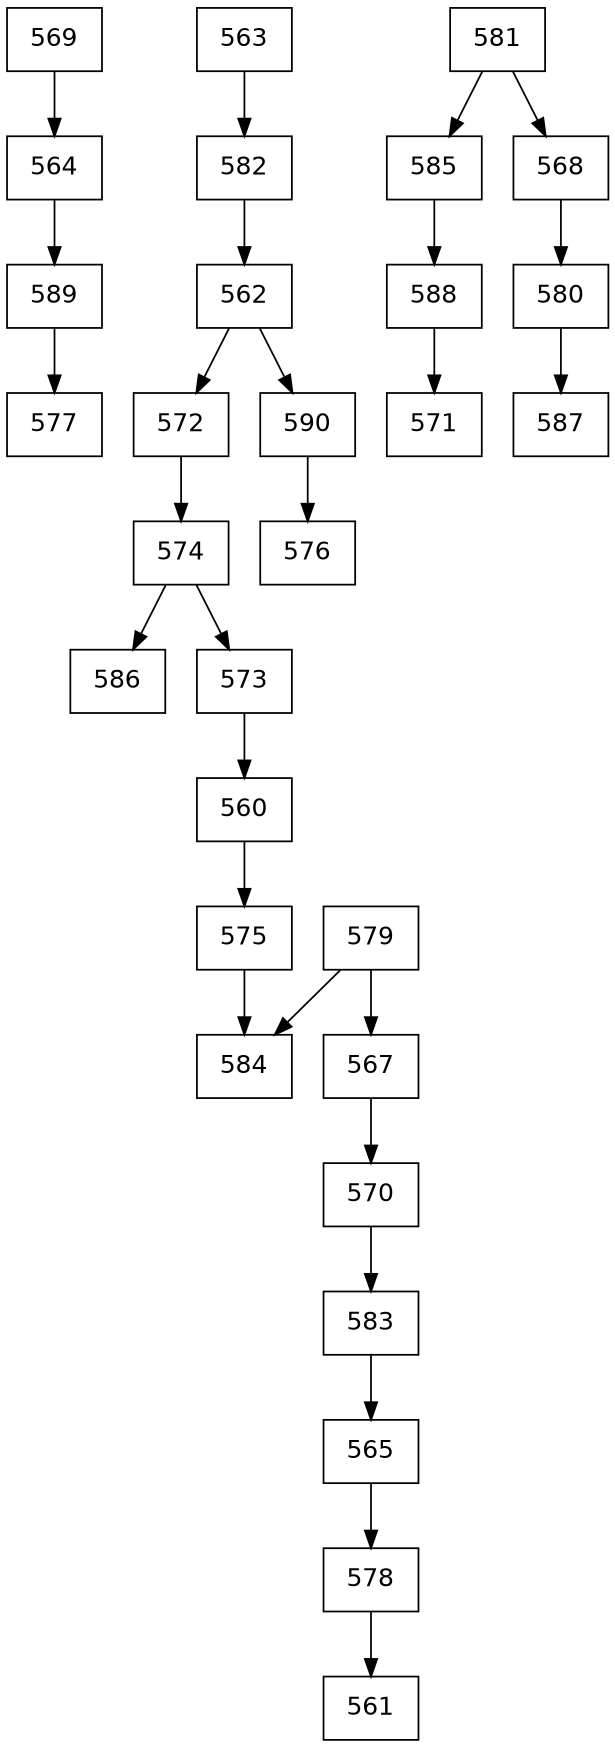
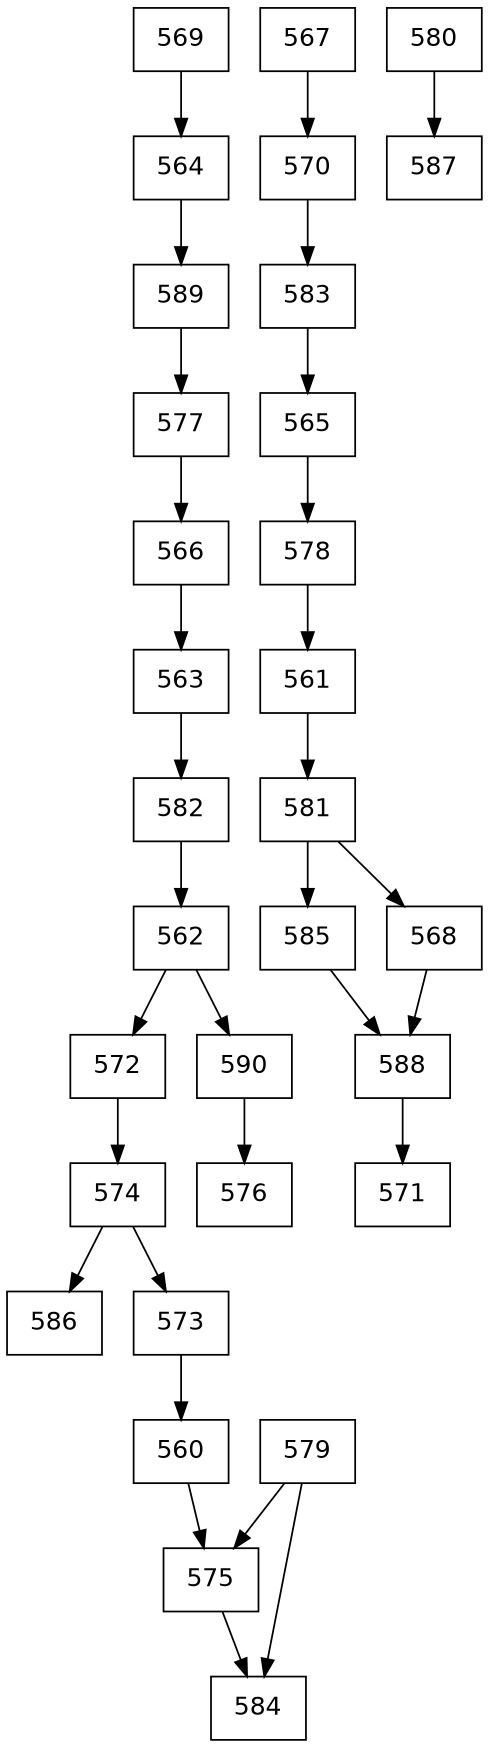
edge "568" -> "580": now "568" -> "588"
node "566": added
edge "561" -> "581": added
edge "579" -> "567": now "579" -> "575"
